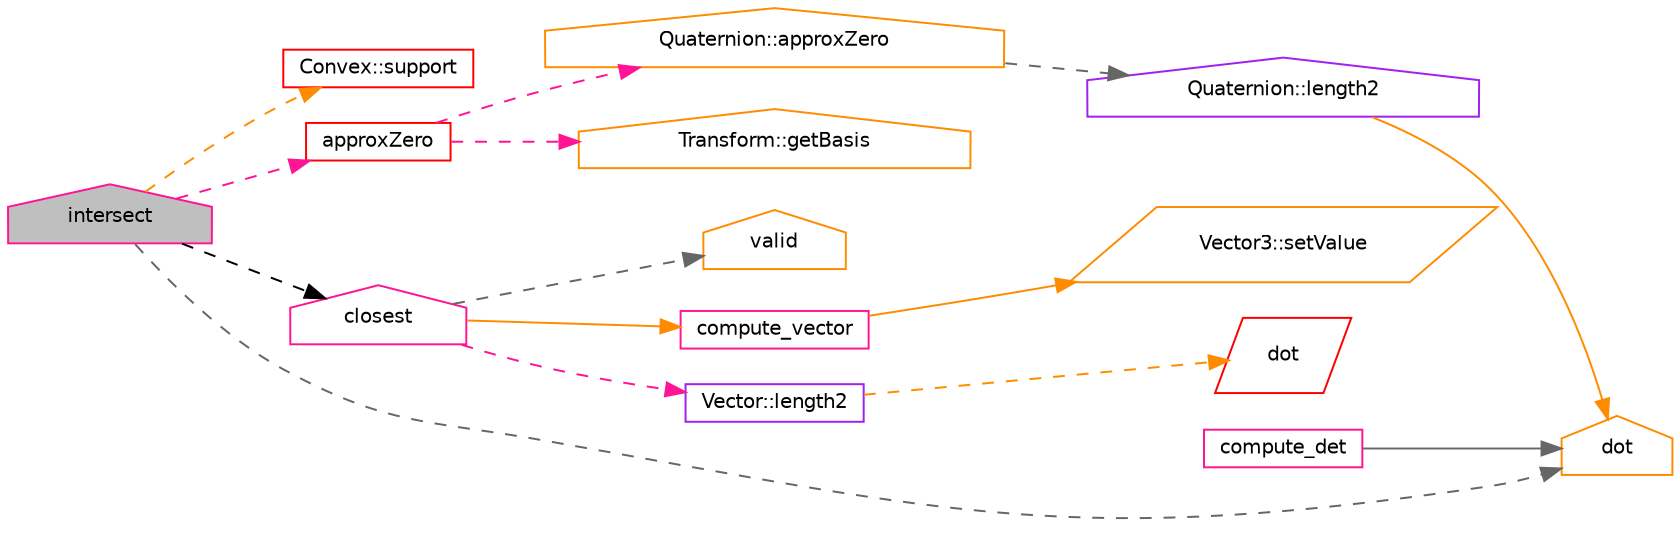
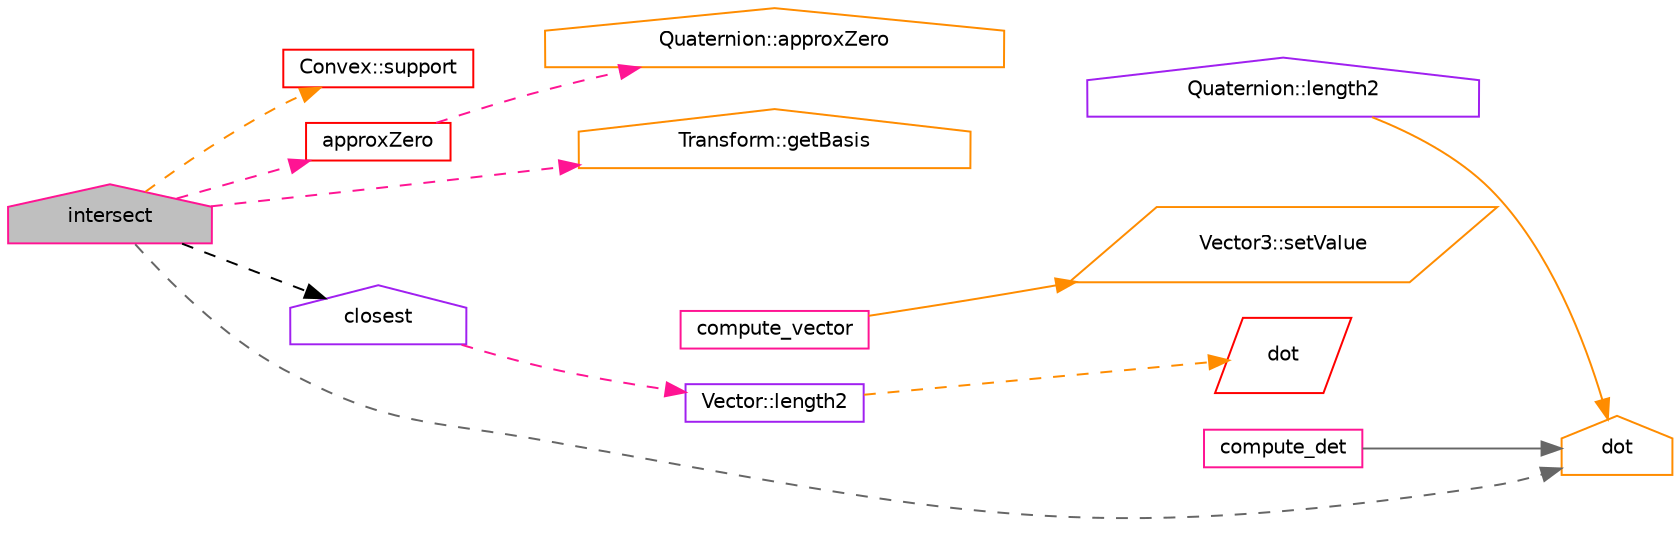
edge "Quaternion::approxZero" -> "Quaternion::length2": removed
edge "approxZero" -> "Transform::getBasis": now "intersect" -> "Transform::getBasis"
node "valid": removed
node "closest": color deeppink -> purple
edge "closest" -> "compute_vector": removed
